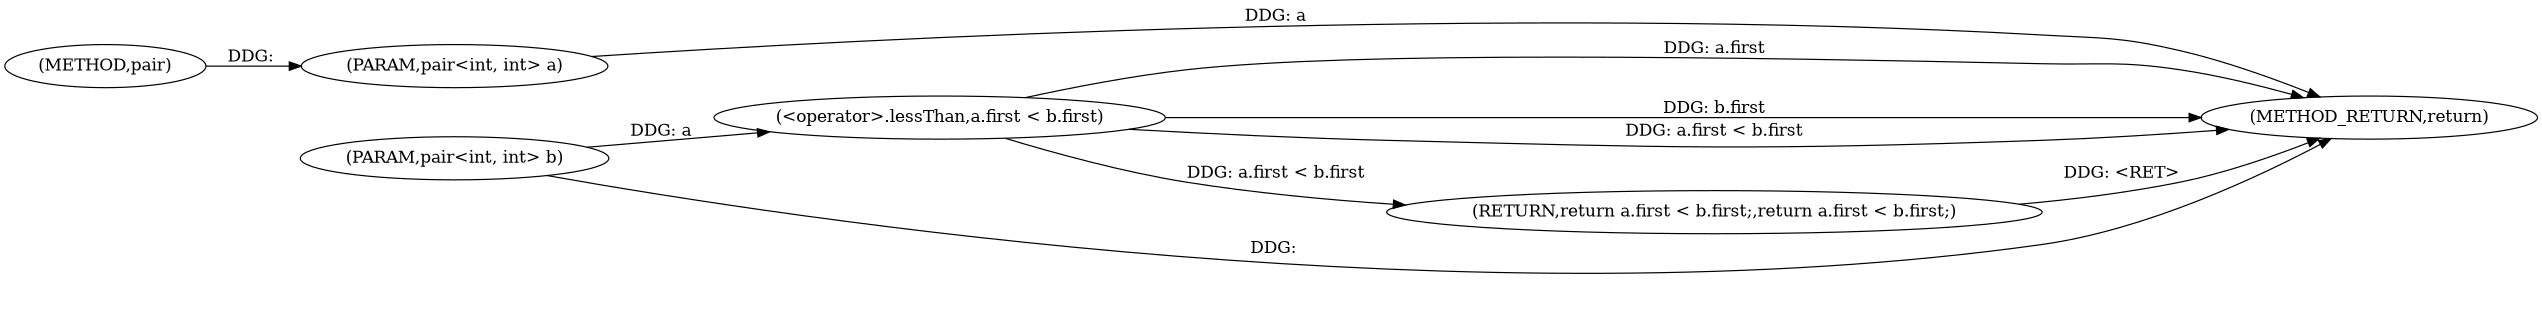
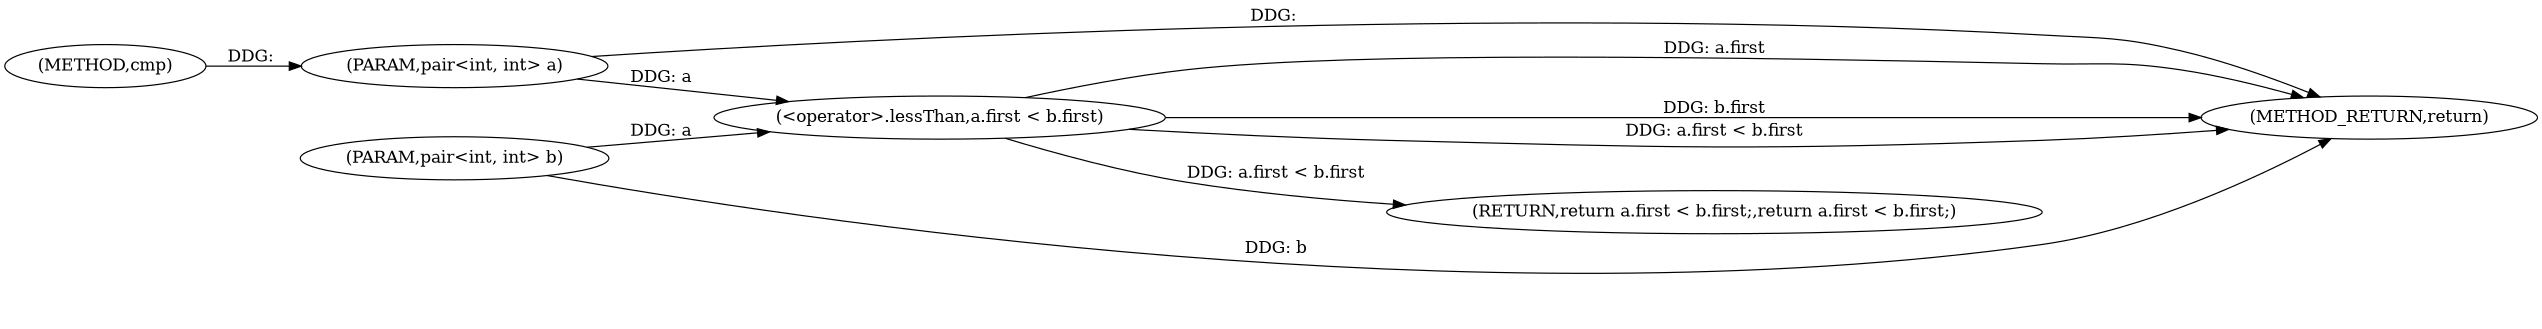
edge "(PARAM,pair<int, int> a)" -> "(METHOD_RETURN,return)": label "DDG: a" -> "DDG: "
node "(METHOD,pair)": label "(METHOD,pair)" -> "(METHOD,cmp)"
edge "(PARAM,pair<int, int> a)" -> "(<operator>.lessThan,a.first < b.first)": added, label "DDG: a"
edge "(RETURN,return a.first < b.first;,return a.first < b.first;)" -> "(METHOD_RETURN,return)": removed, label "DDG: <RET>"
edge "(PARAM,pair<int, int> b)" -> "(METHOD_RETURN,return)": label "DDG: " -> "DDG: b"
